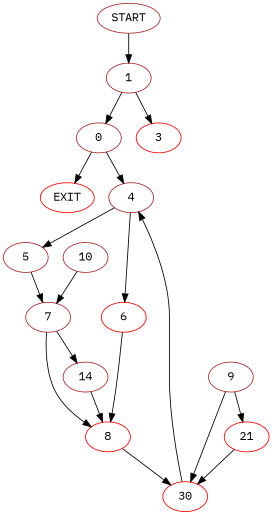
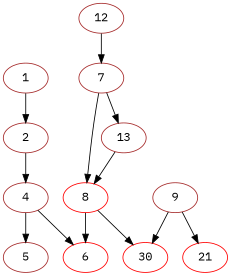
node "START": removed
node "0": label "0" -> "2"
node "3": removed
node "EXIT": removed
node "10": label "10" -> "12"
edge "5" -> "7": removed
edge "30" -> "4": removed
edge "6" -> "8": reversed
node "14": label "14" -> "13"
edge "21" -> "30": removed
